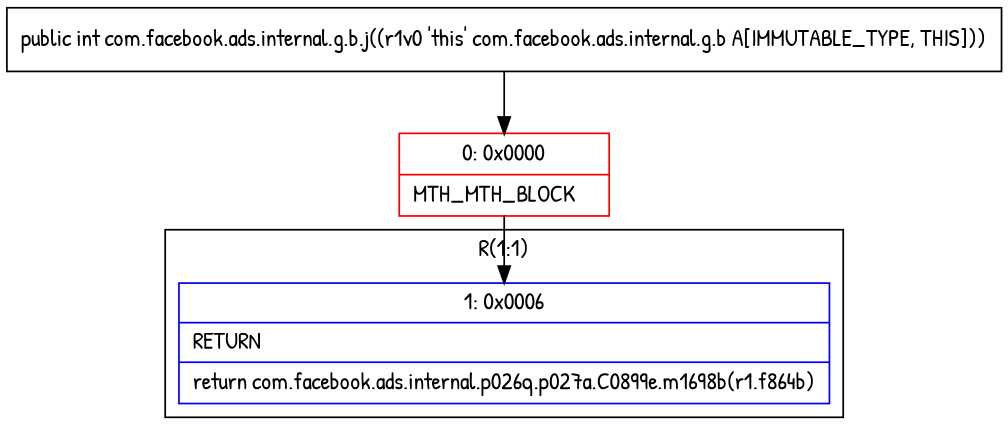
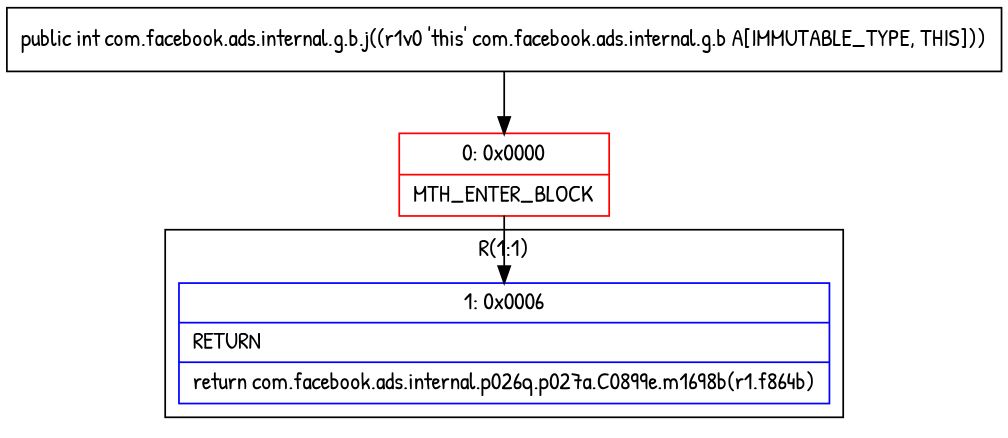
node "0: 0x0000": text "MTH_MTH_BLOCK" -> "MTH_ENTER_BLOCK"
